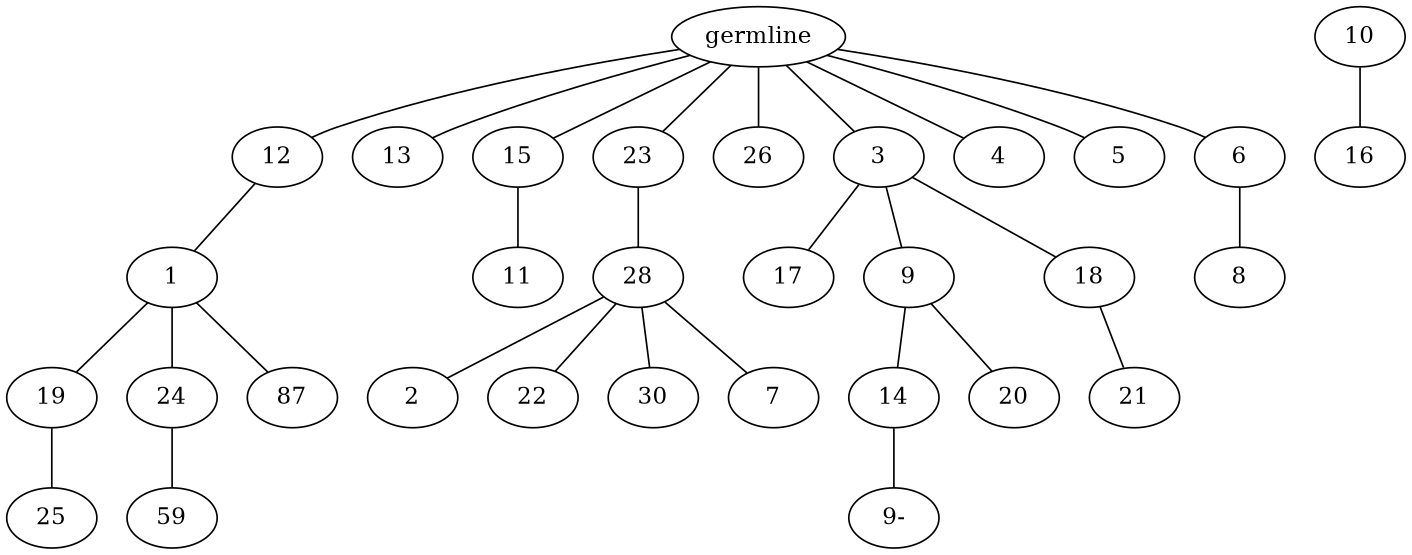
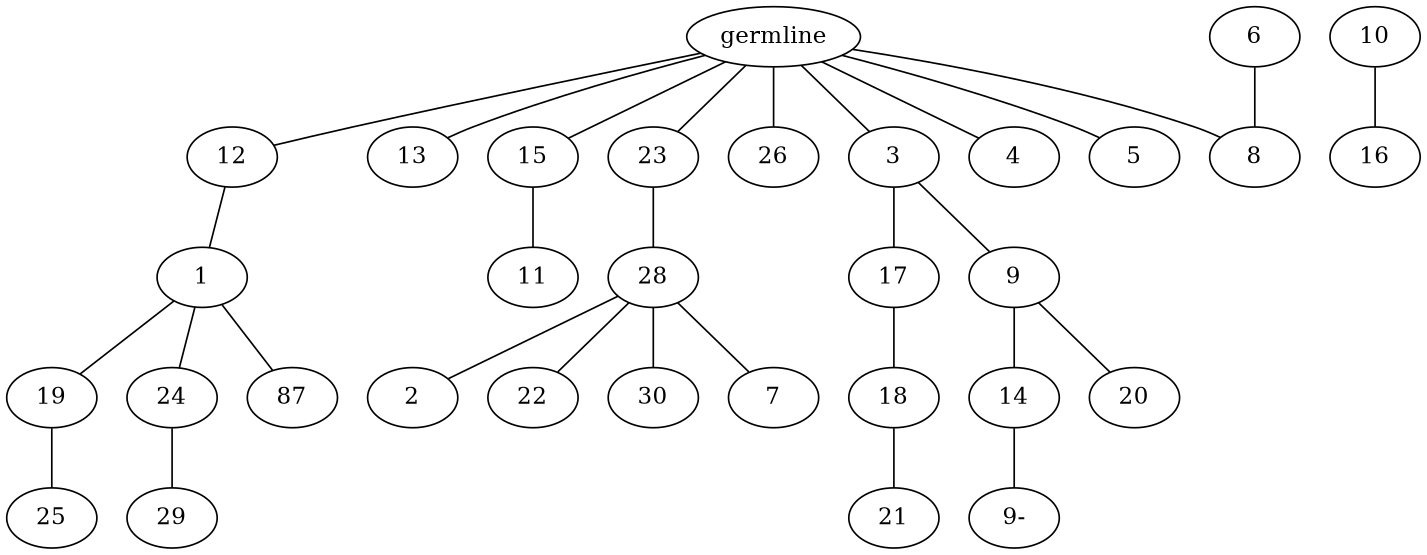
edge "germline" -- "6": now "germline" -- "8"
edge "3" -- "18": now "17" -- "18"
node "59": label "59" -> "29"
